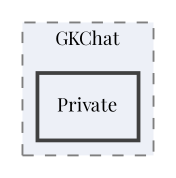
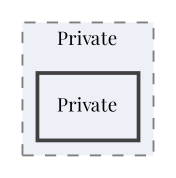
cluster "GKChat": label "GKChat" -> "Private"
